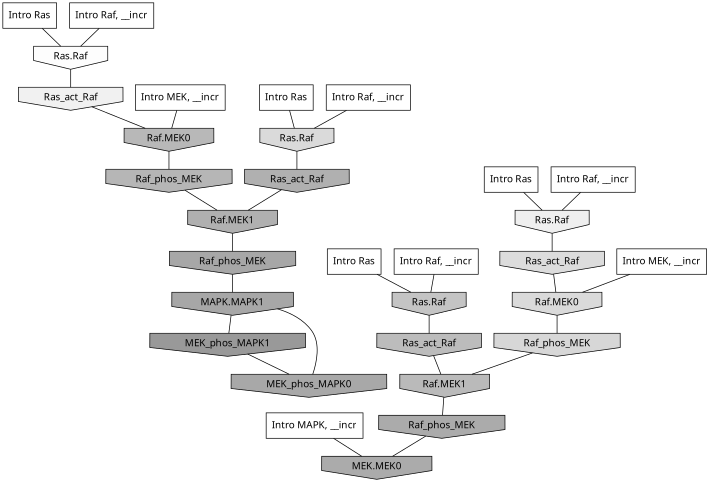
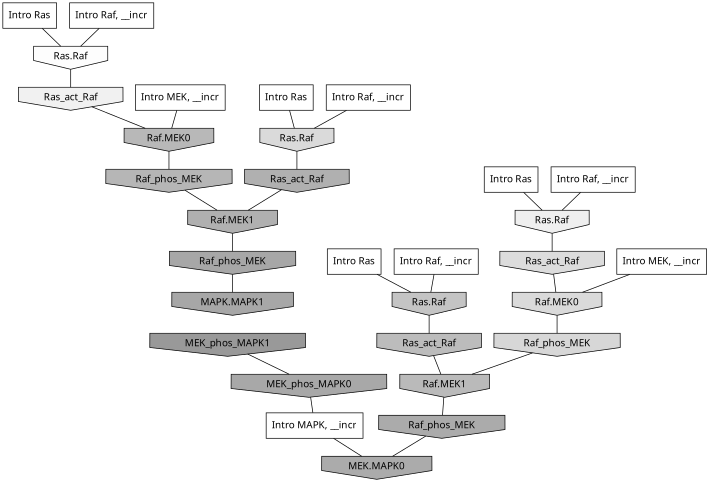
edge "MAPK.MAPK1" -- "MEK_phos_MAPK1": removed
edge "MAPK.MAPK1" -- "MEK_phos_MAPK0": now "Intro MAPK, __incr" -- "MEK_phos_MAPK0"
node "MEK.MEK0": label "MEK.MEK0" -> "MEK.MAPK0"
